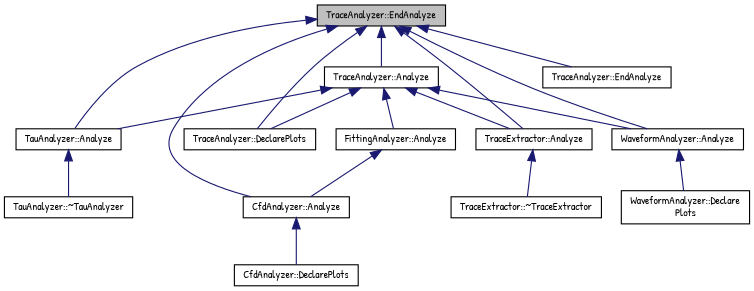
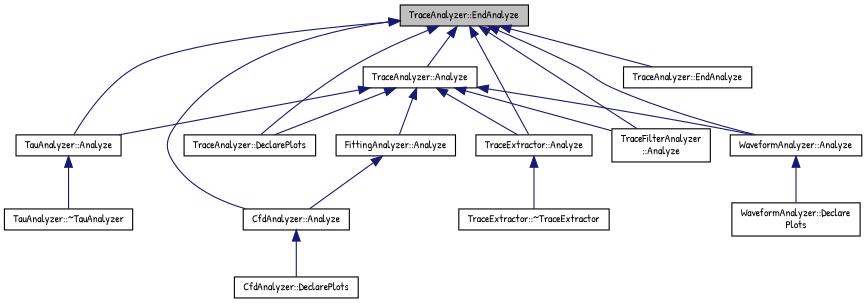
node "TraceFilterAnalyzer ::Analyze": added
